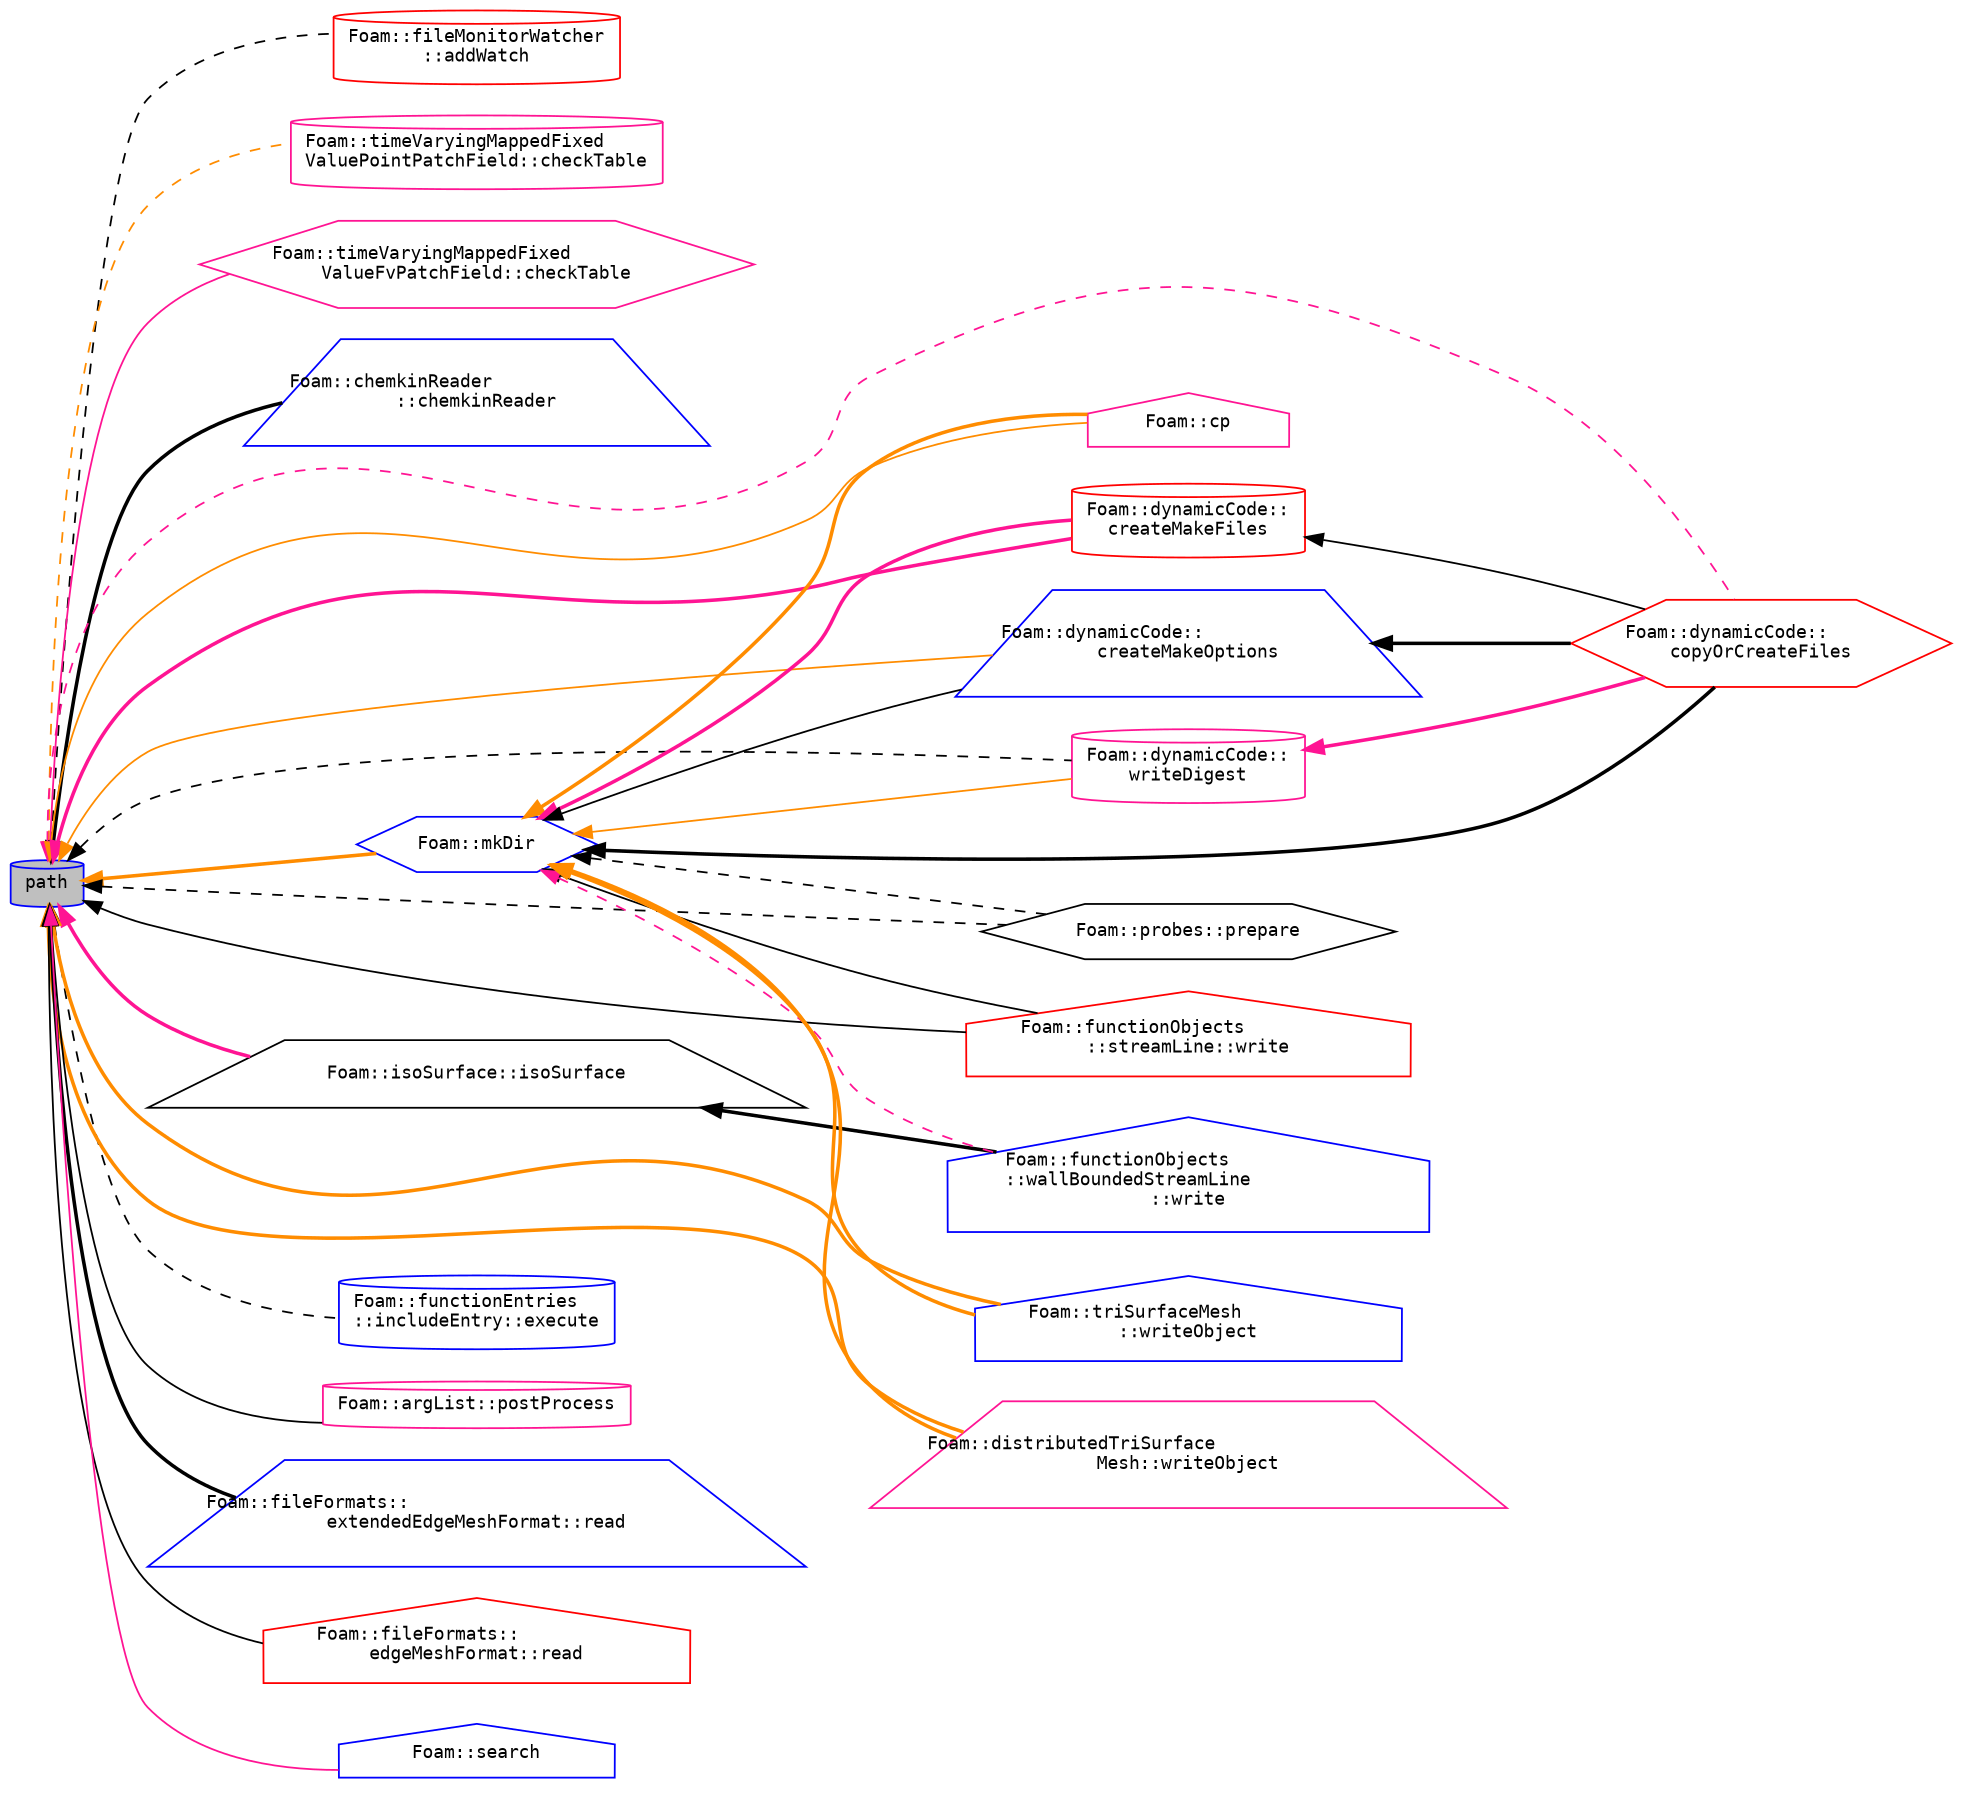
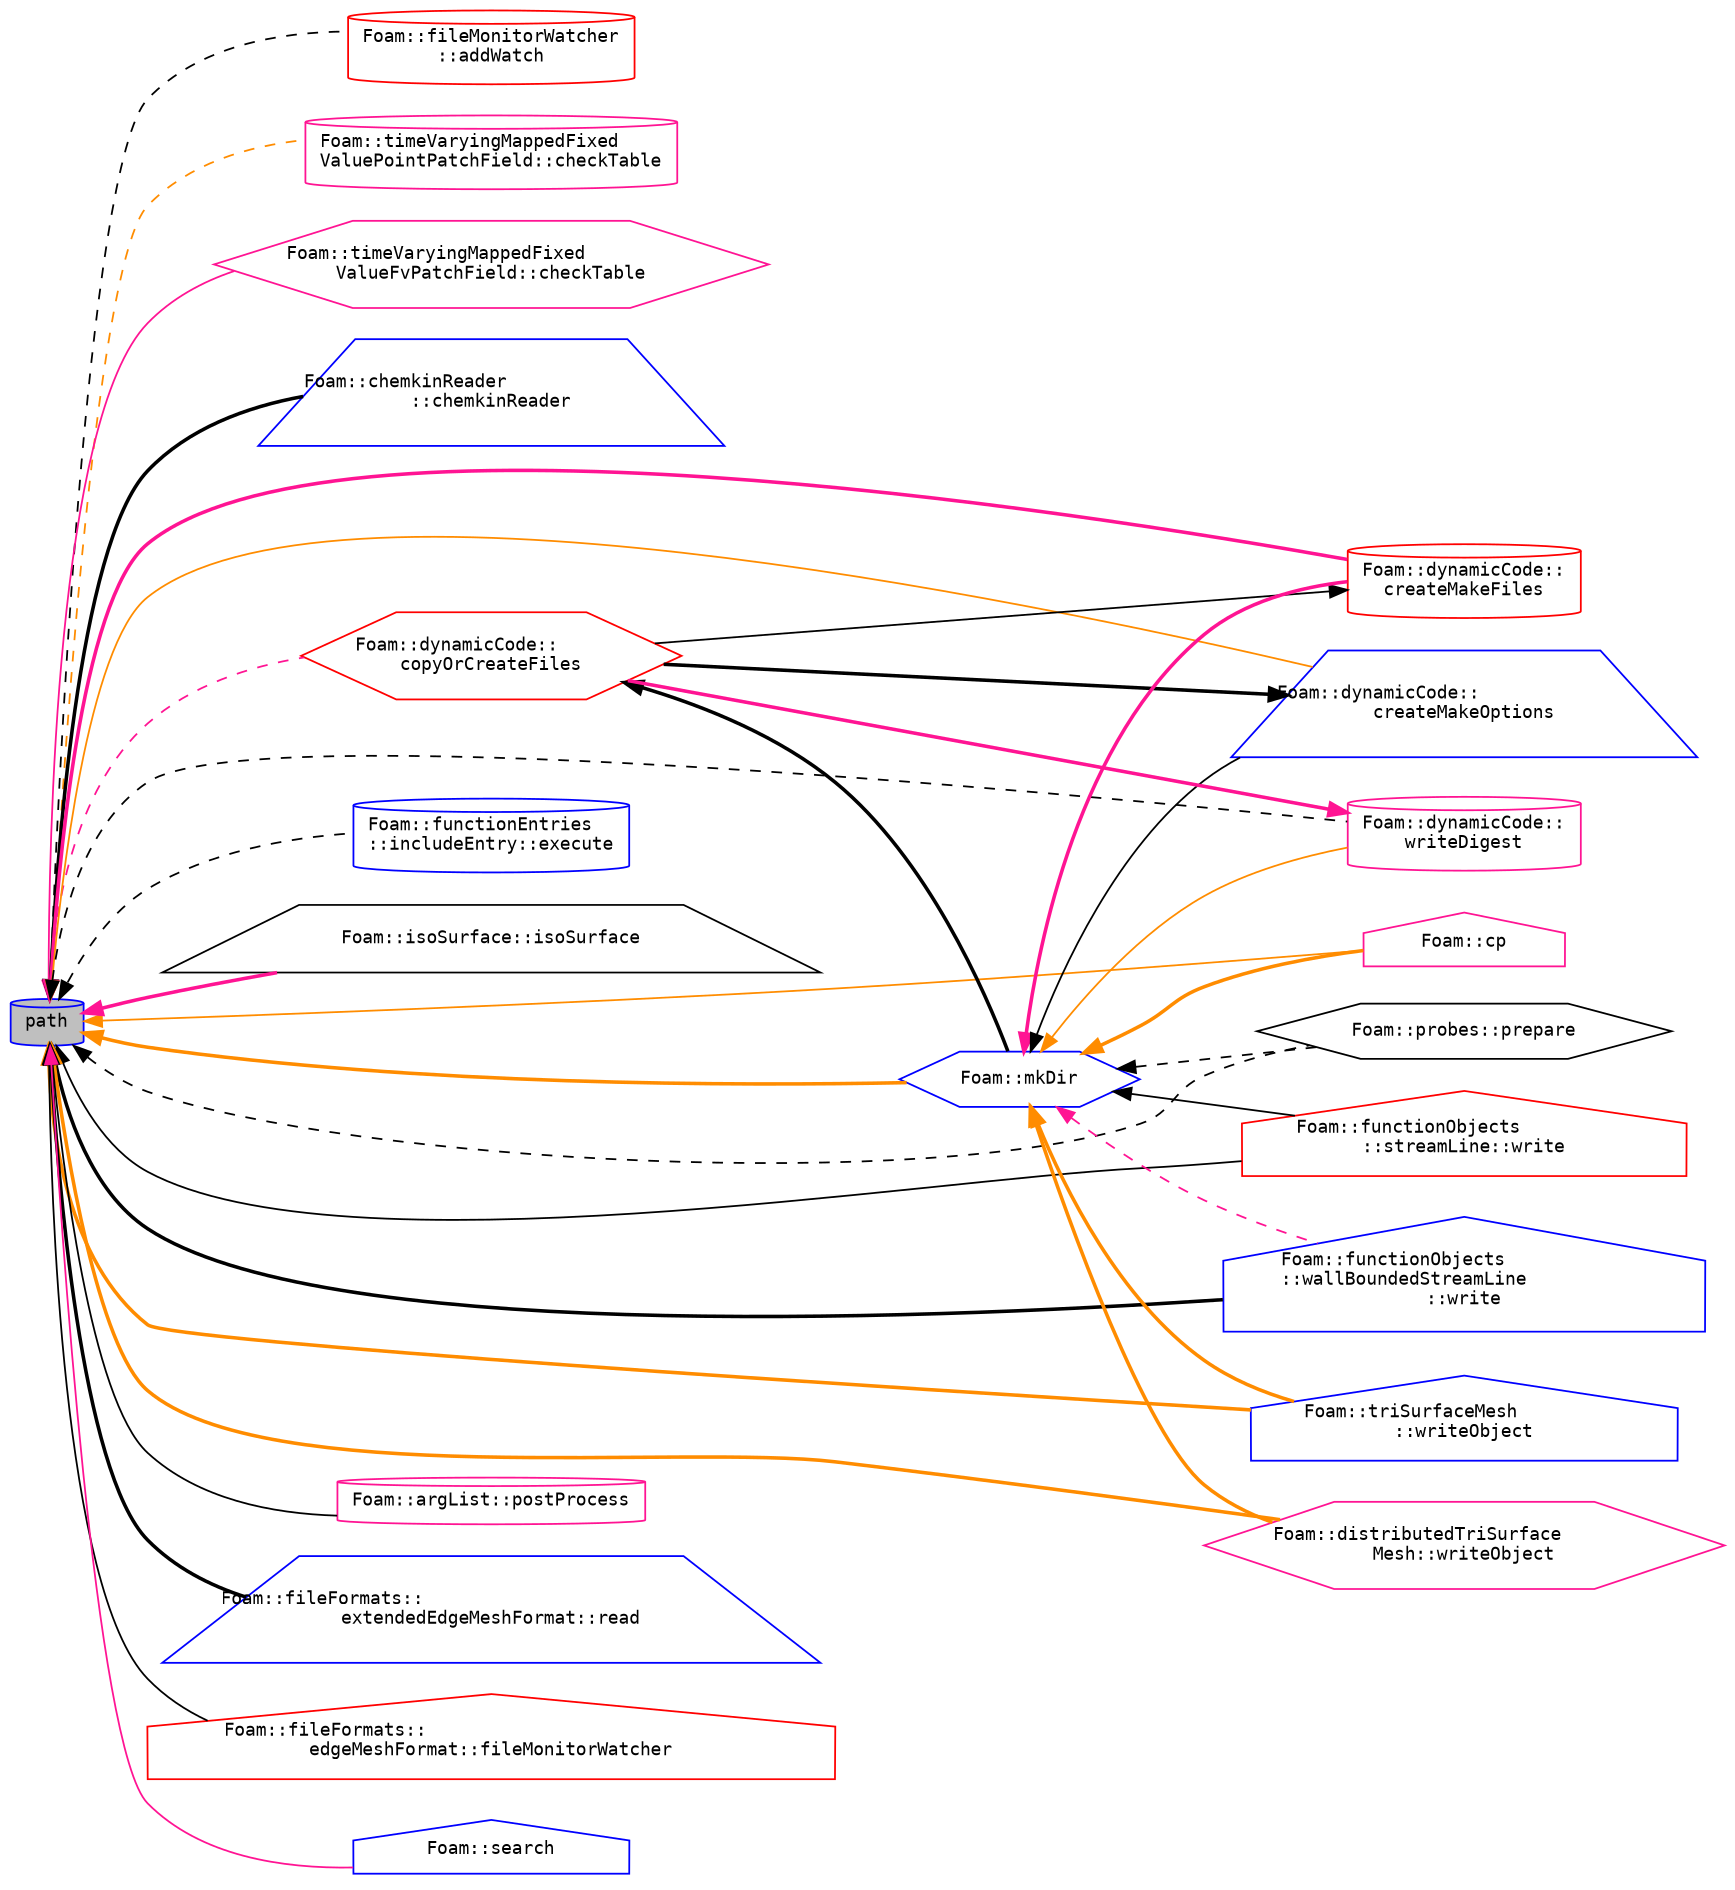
edge "Foam::dynamicCode:: copyOrCreateFiles" -> "Foam::mkDir": reversed
edge "Foam::functionObjects ::wallBoundedStreamLine ::write" -> "Foam::isoSurface::isoSurface": now "Foam::functionObjects ::wallBoundedStreamLine ::write" -> "path"
node "Foam::distributedTriSurface Mesh::writeObject": shape trapezium -> hexagon
node "Foam::fileFormats:: edgeMeshFormat::read": label "Foam::fileFormats:: edgeMeshFormat::read" -> "Foam::fileFormats:: edgeMeshFormat::fileMonitorWatcher"
